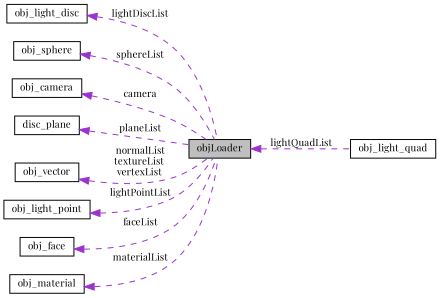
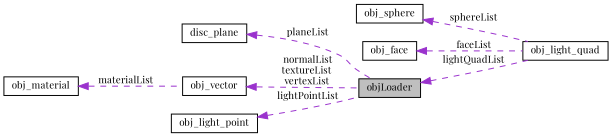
node "obj_light_disc": removed
edge "objLoader" -> "obj_sphere": now "obj_light_quad" -> "obj_sphere"
node "obj_camera": removed
edge "objLoader" -> "obj_face": now "obj_light_quad" -> "obj_face"
edge "objLoader" -> "obj_material": now "obj_vector" -> "obj_material"
